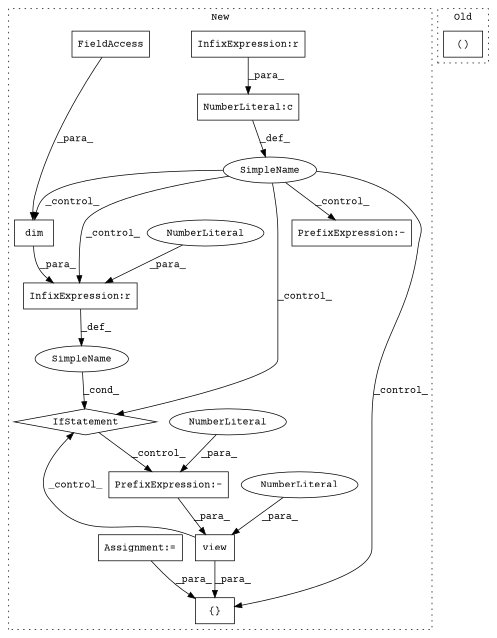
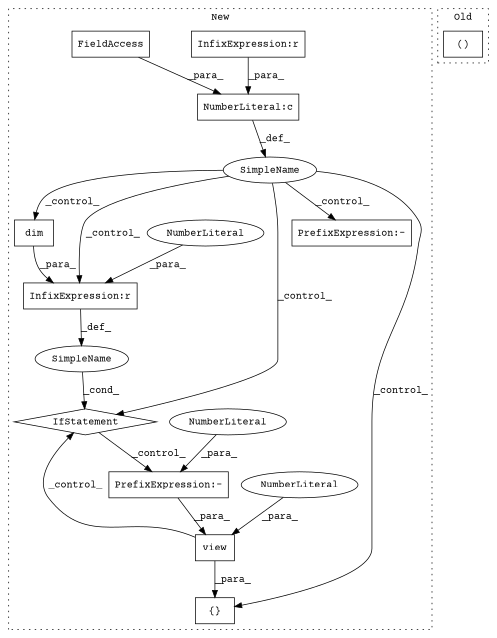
edge "FieldAccess" -> "dim": now "FieldAccess" -> "NumberLiteral:c"
node "Assignment:=": removed
